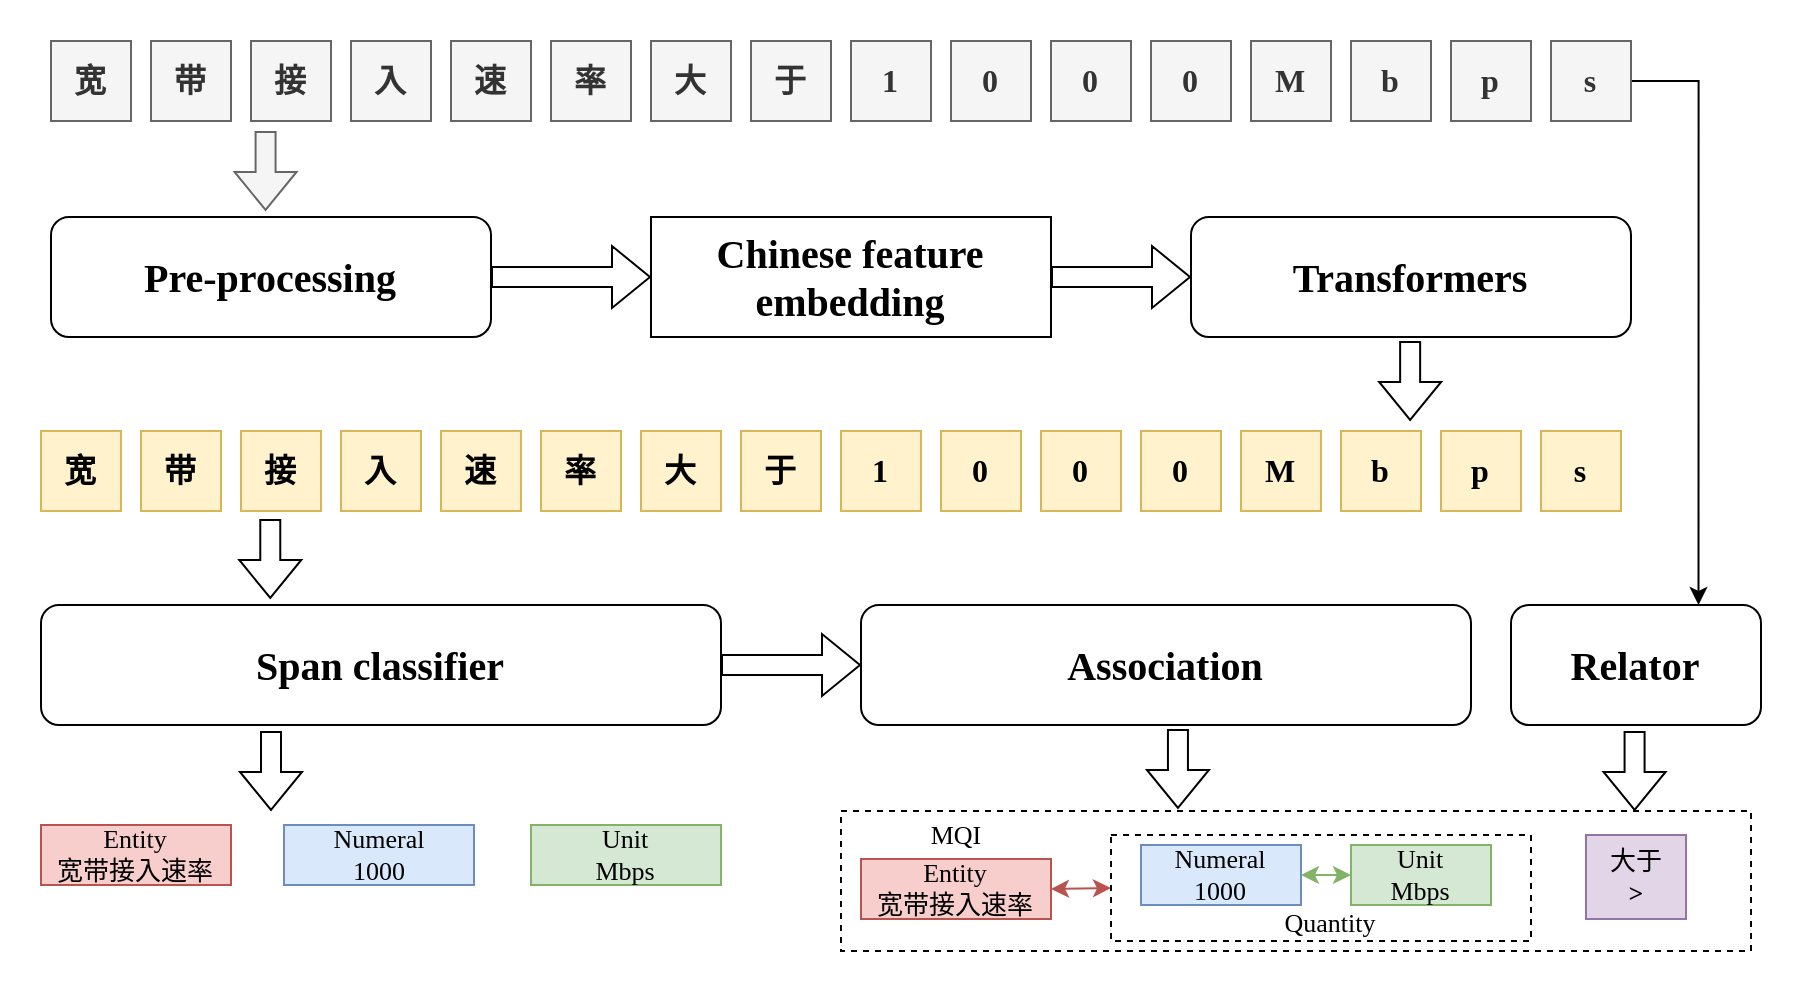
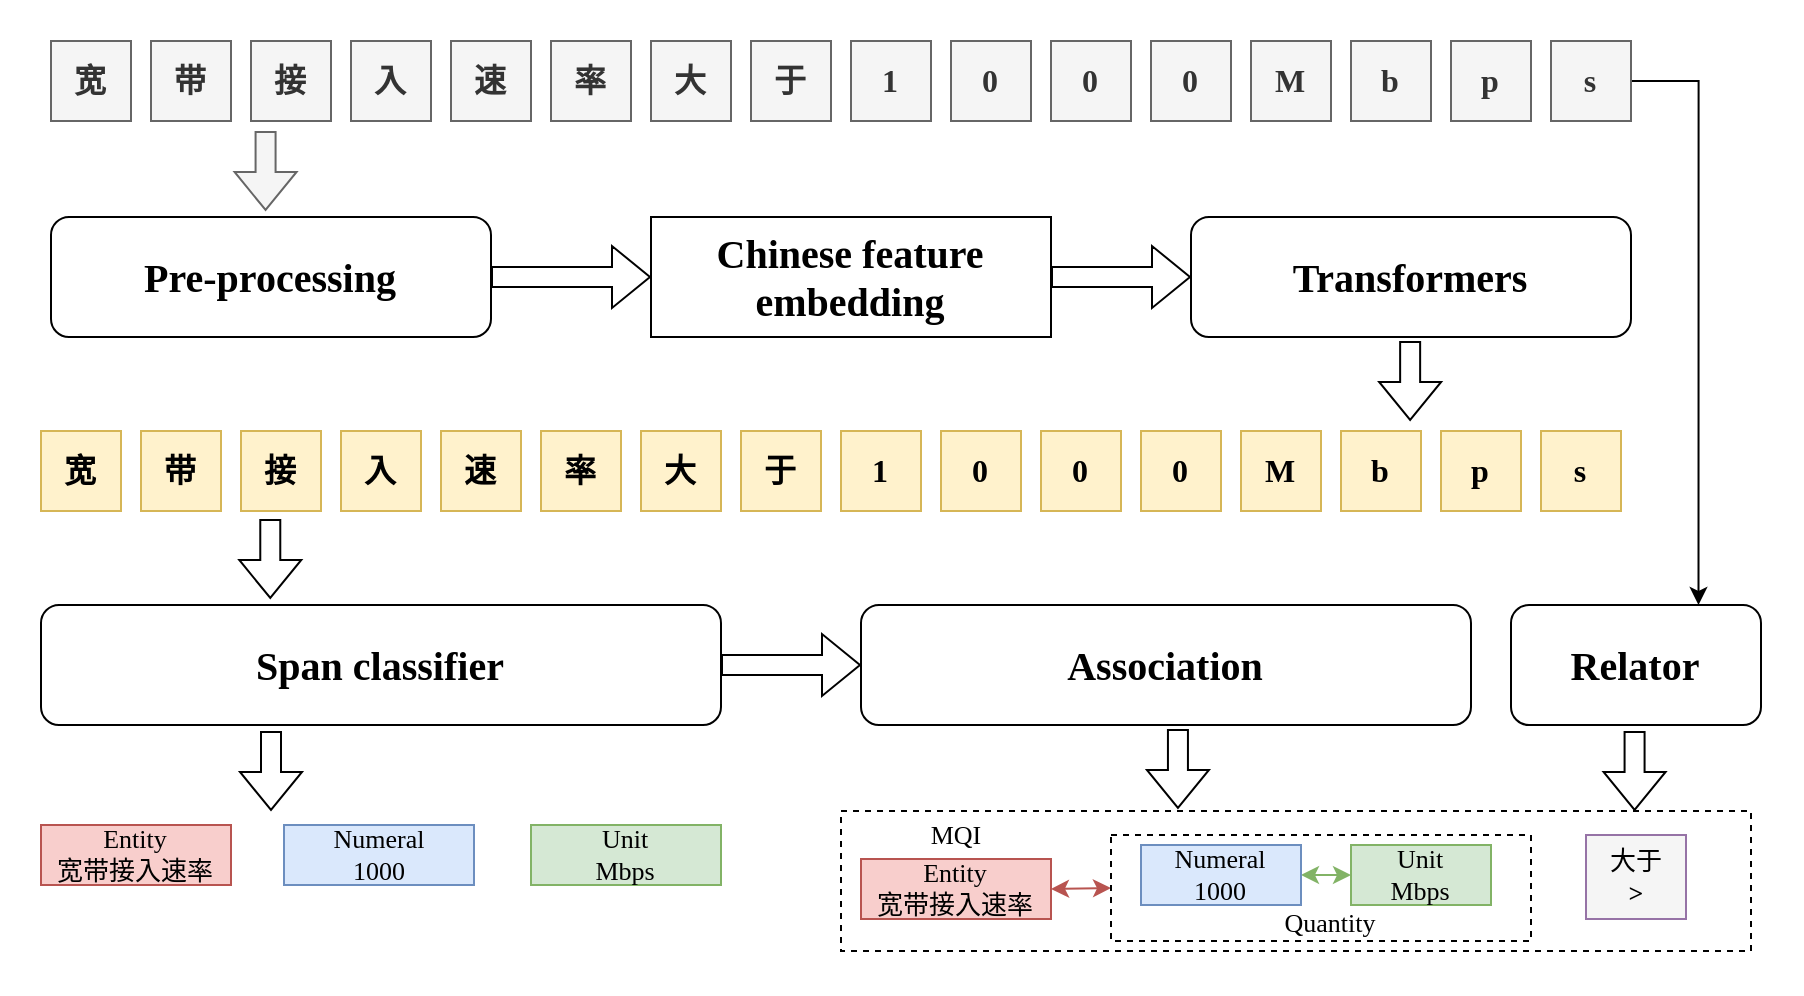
node "大于 >": fillcolor #e1d5e7 -> #f5f5f5
